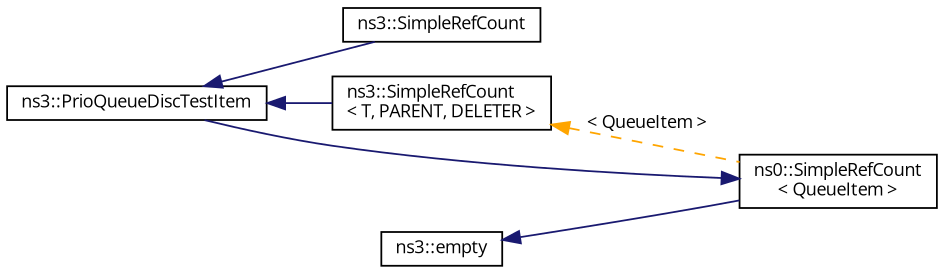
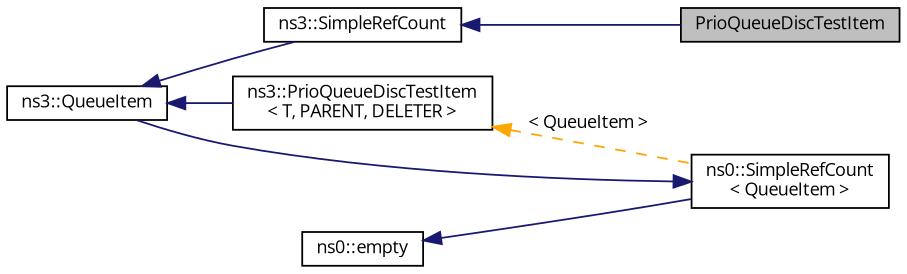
node "PrioQueueDiscTestItem": added
node "ns3::PrioQueueDiscTestItem": label "ns3::PrioQueueDiscTestItem" -> "ns3::QueueItem"
node "ns3::SimpleRefCount < T, PARENT, DELETER >": label "ns3::SimpleRefCount < T, PARENT, DELETER >" -> "ns3::PrioQueueDiscTestItem < T, PARENT, DELETER >"
node "ns3::empty": label "ns3::empty" -> "ns0::empty"
